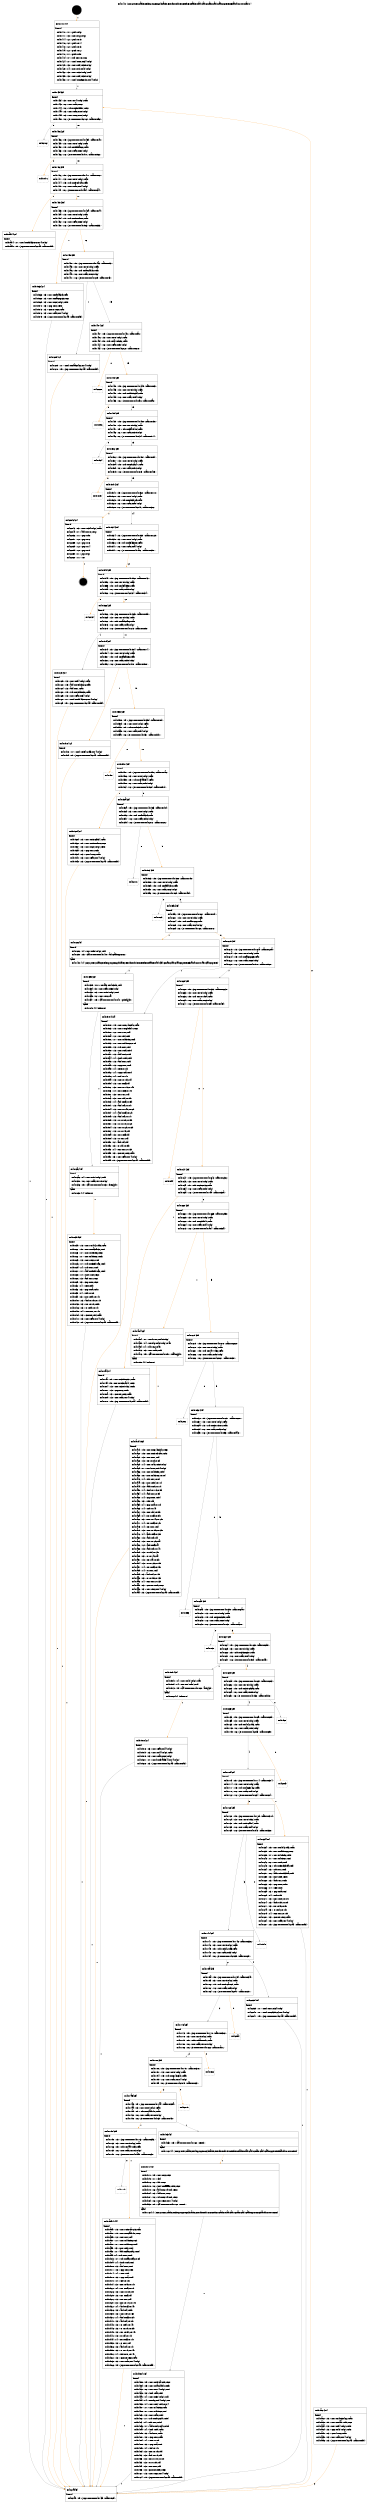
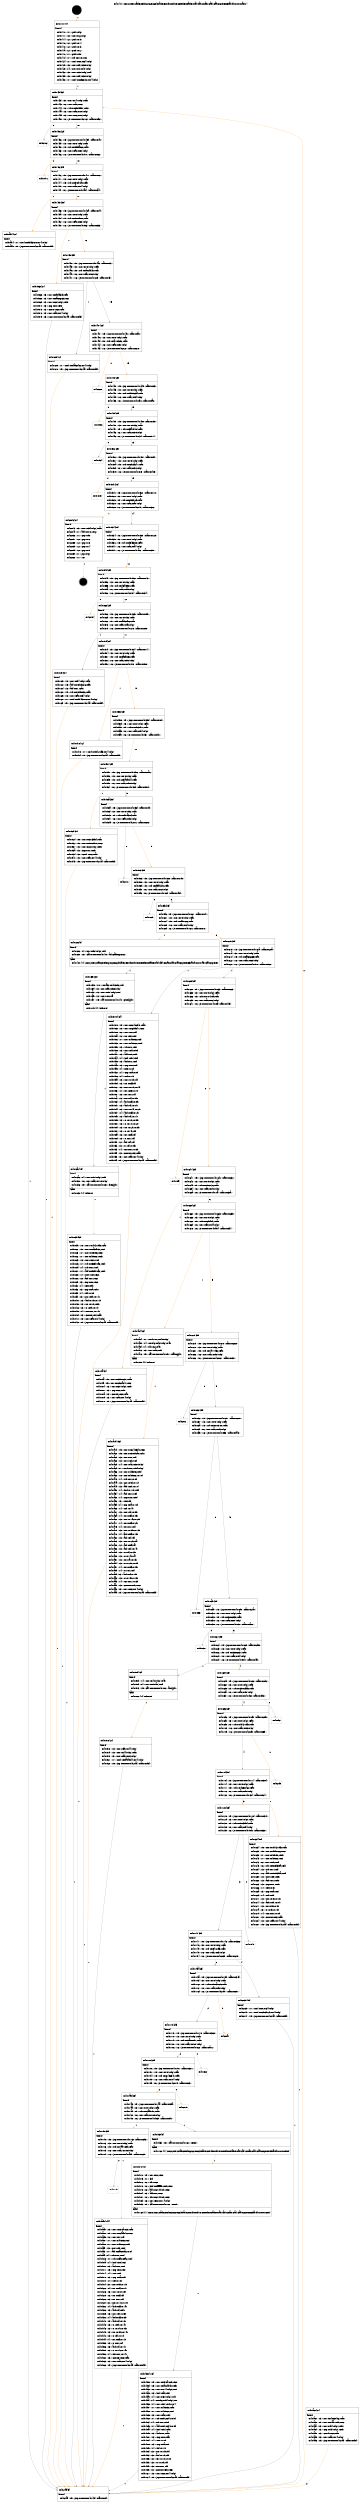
node "0x401fe1": removed
